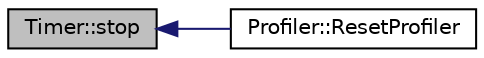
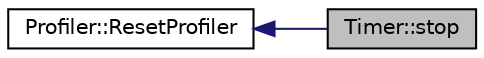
edge "Profiler::ResetProfiler" -> "Timer::stop": reversed
